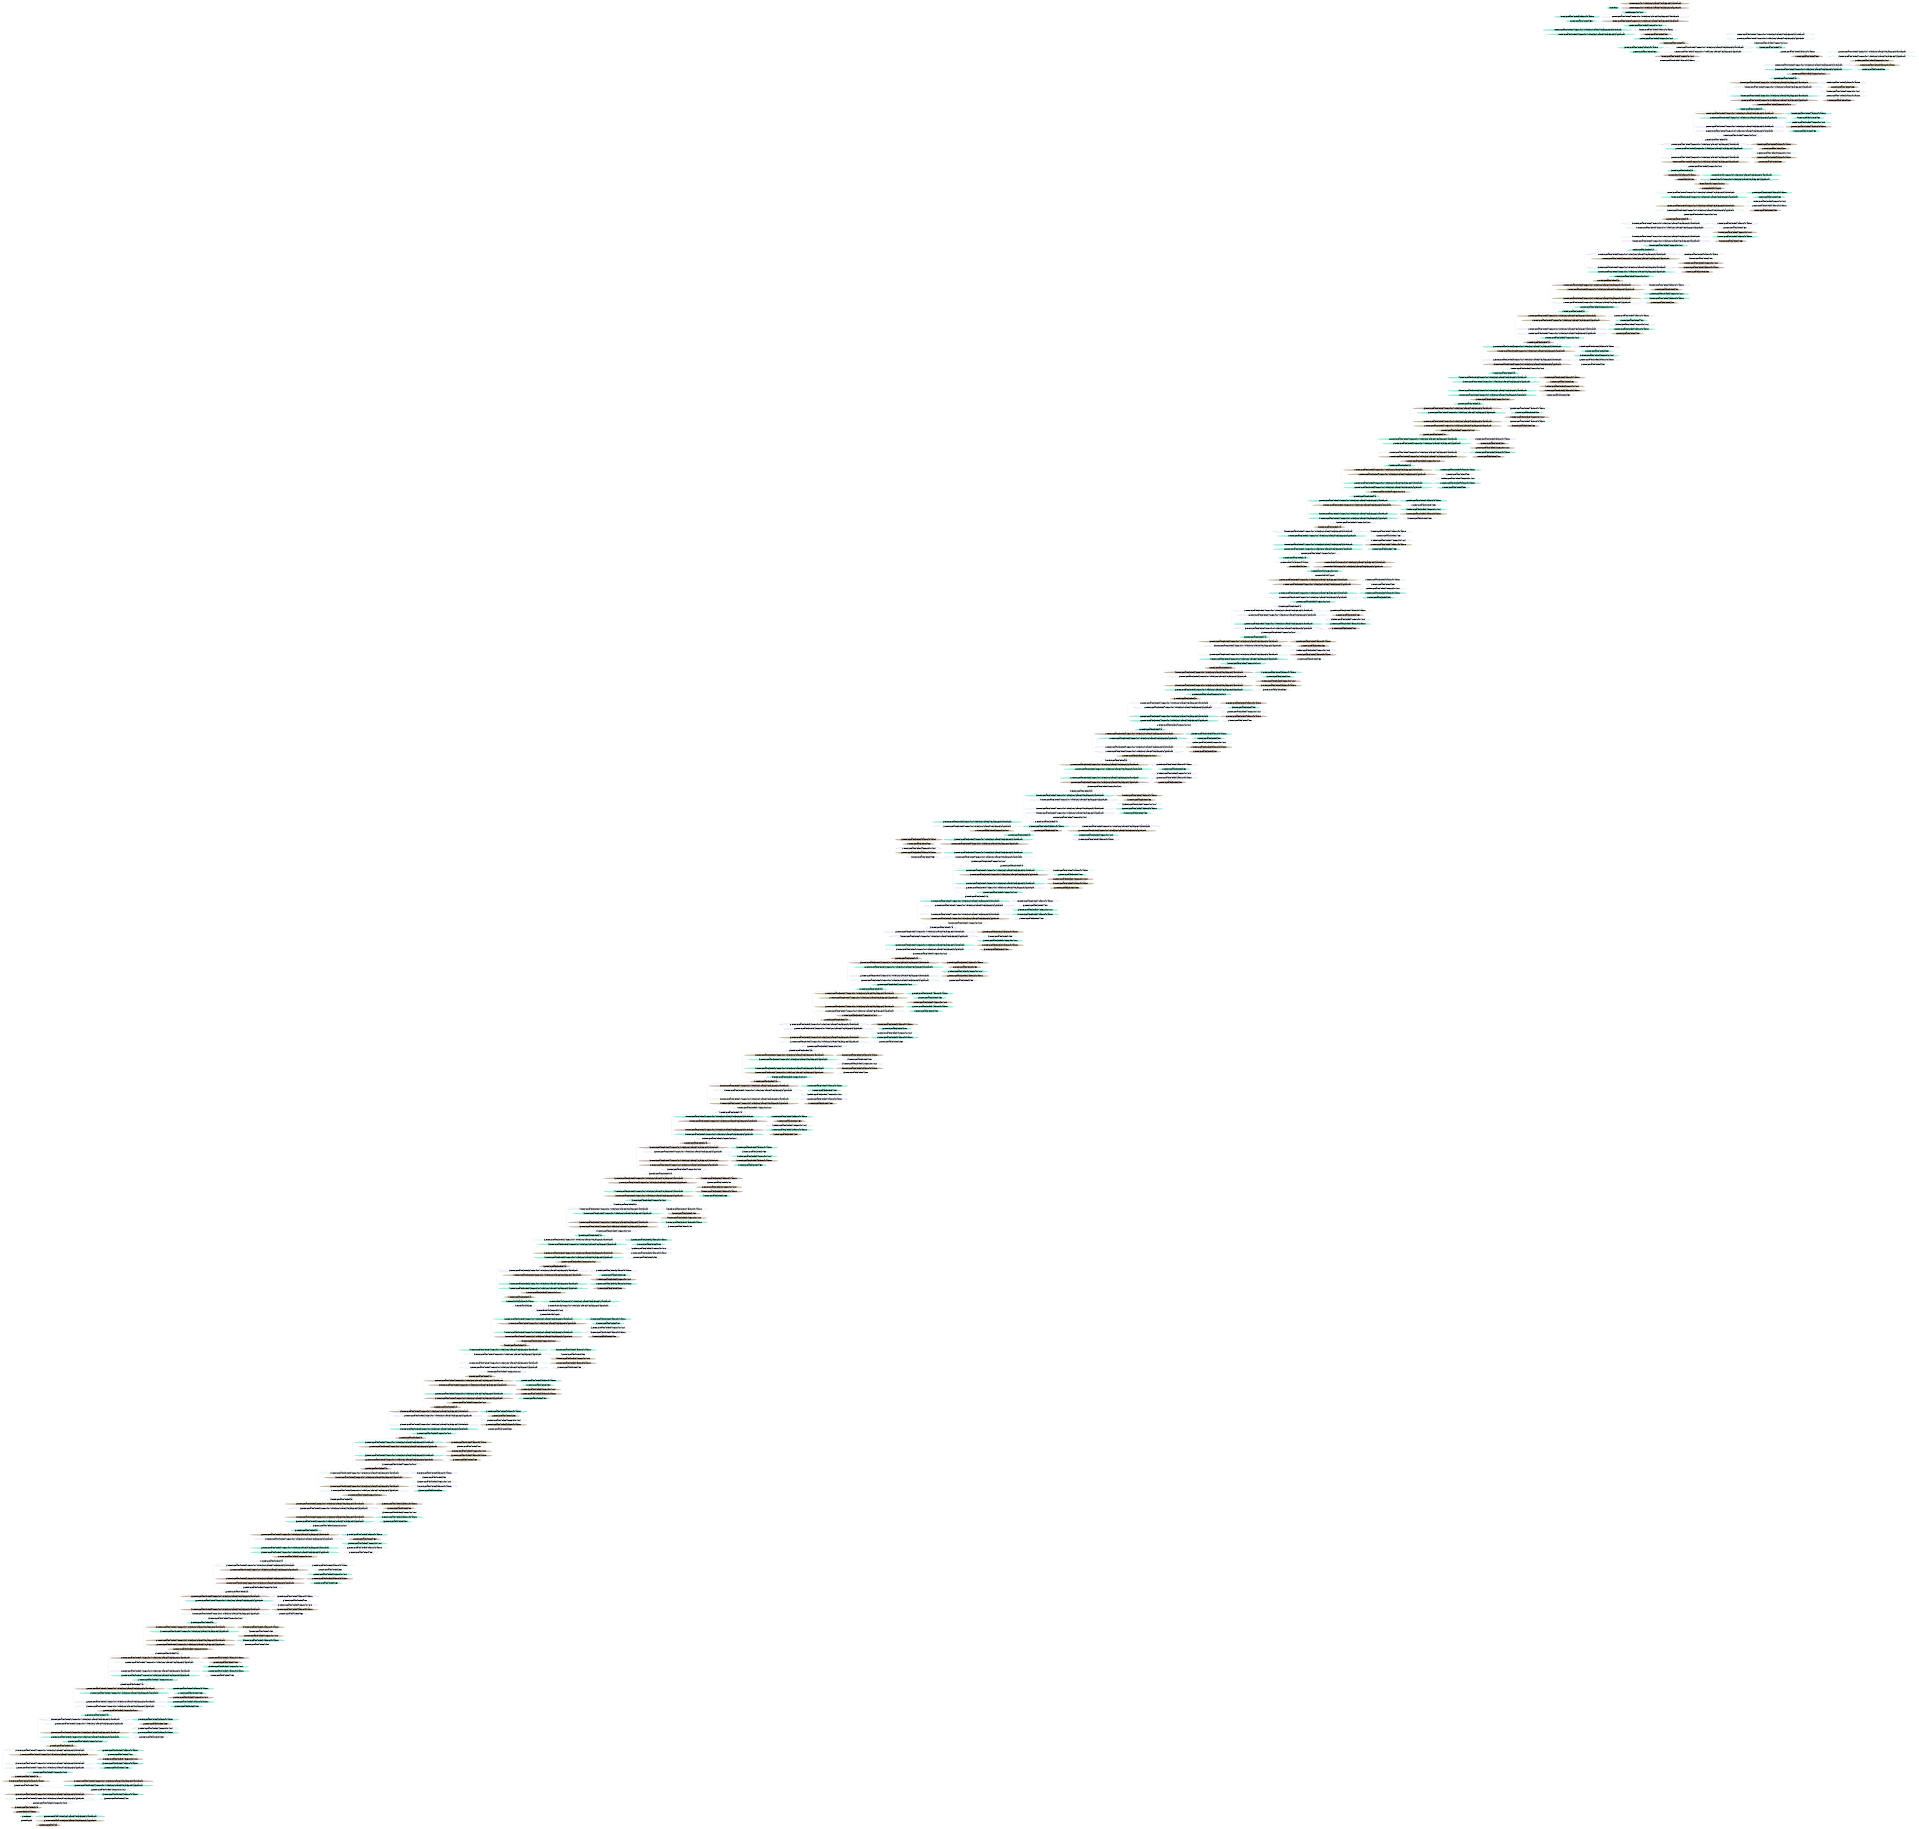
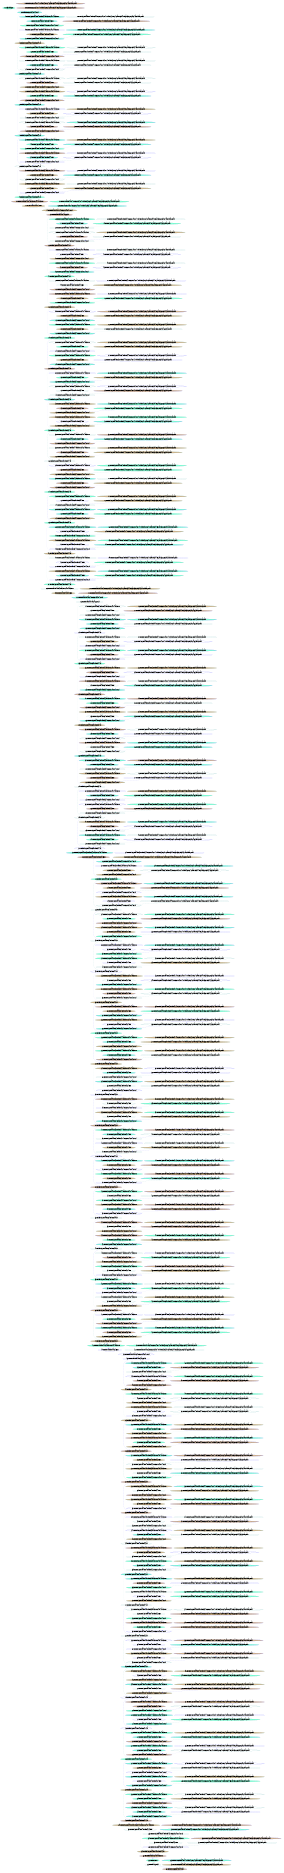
node "21 DenseNet/Sequential[dense1]/Bottleneck[1]/RELU": added
node "163 DenseNet/Sequential[dense2]/Bottleneck[7]/cat": fillcolor tan -> white
node "308 DenseNet/Sequential[dense3]/Bottleneck[8]/RELU": added
